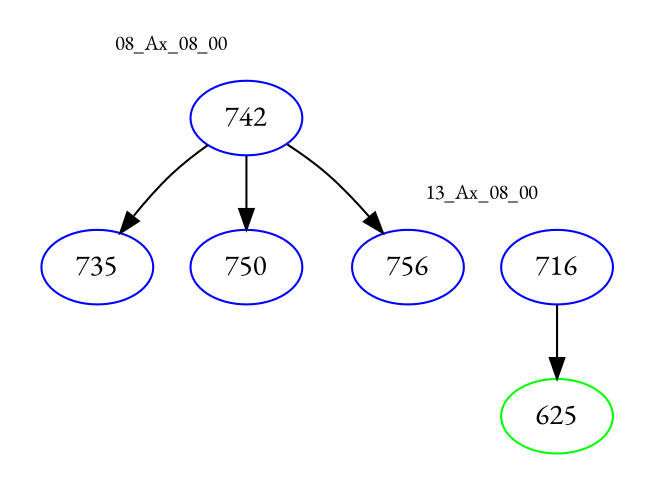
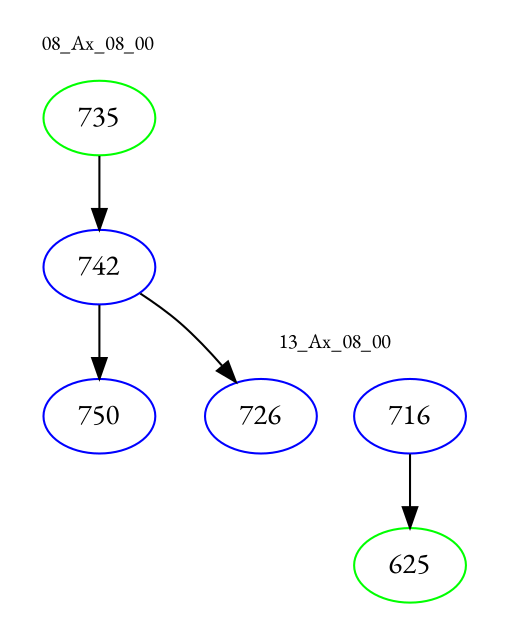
edge "742" -> "735": reversed
node "735": color blue -> green
node "756": label "756" -> "726"
